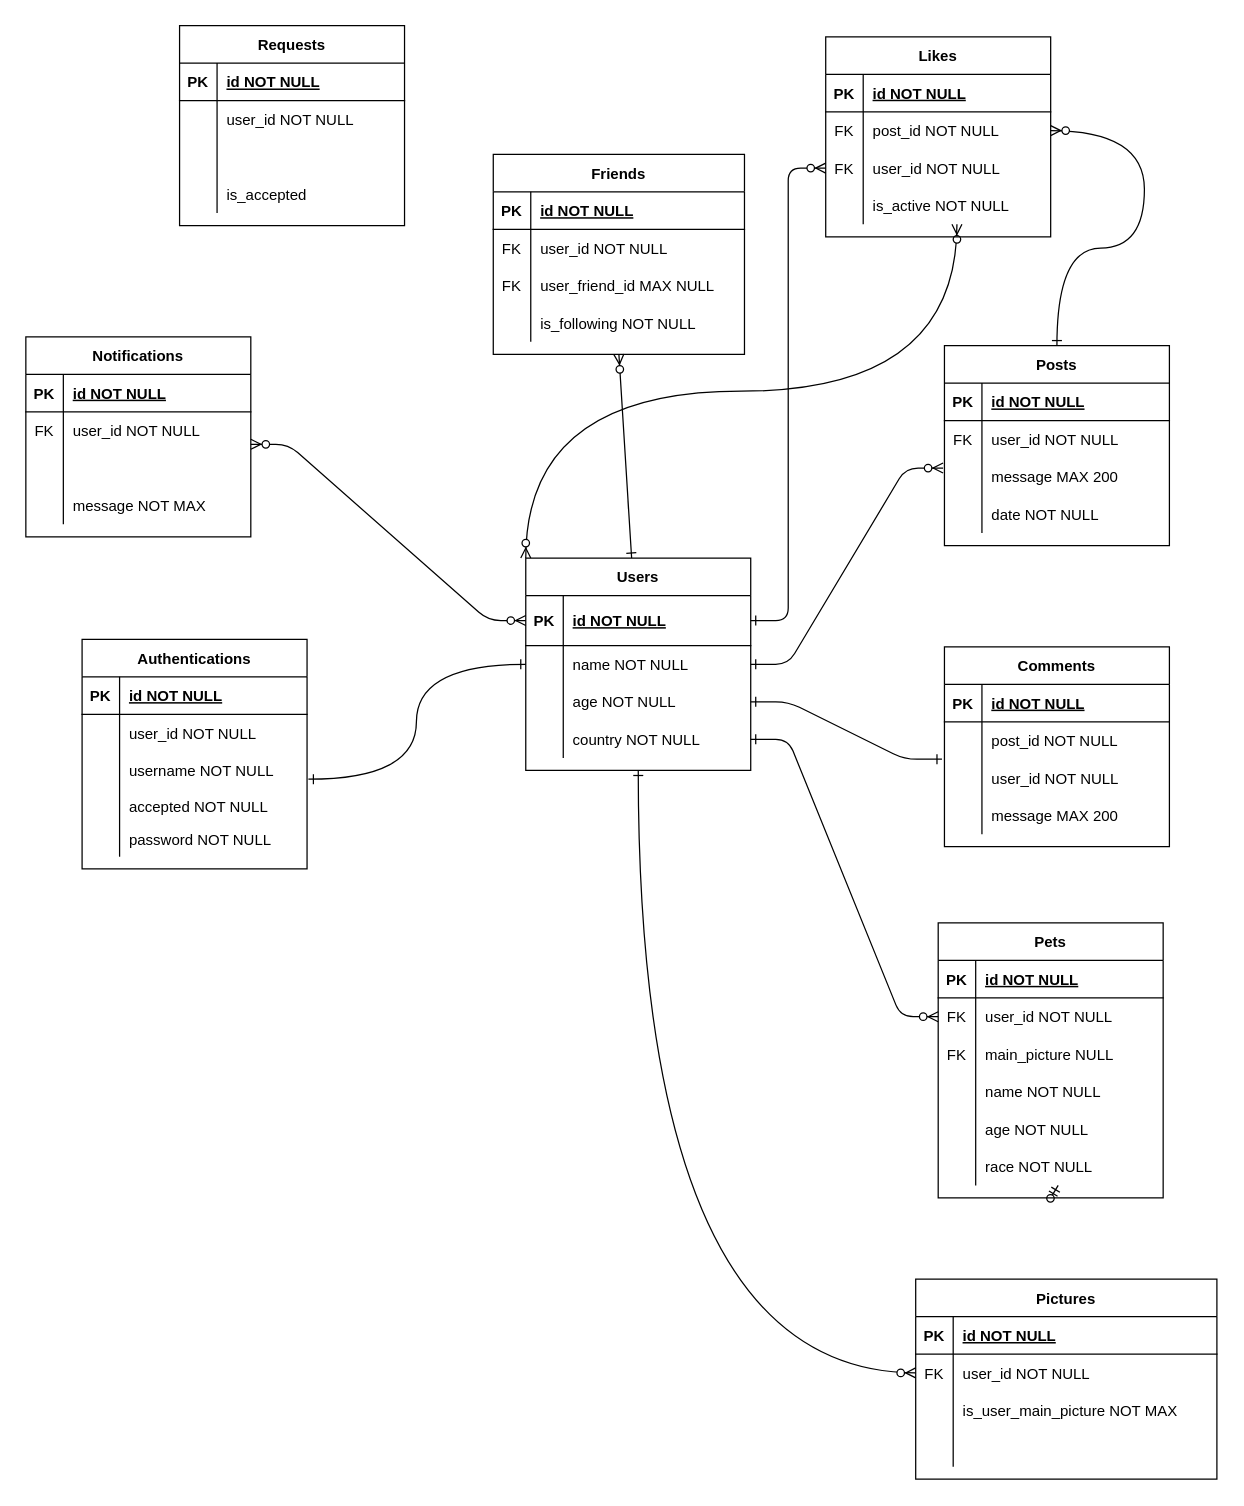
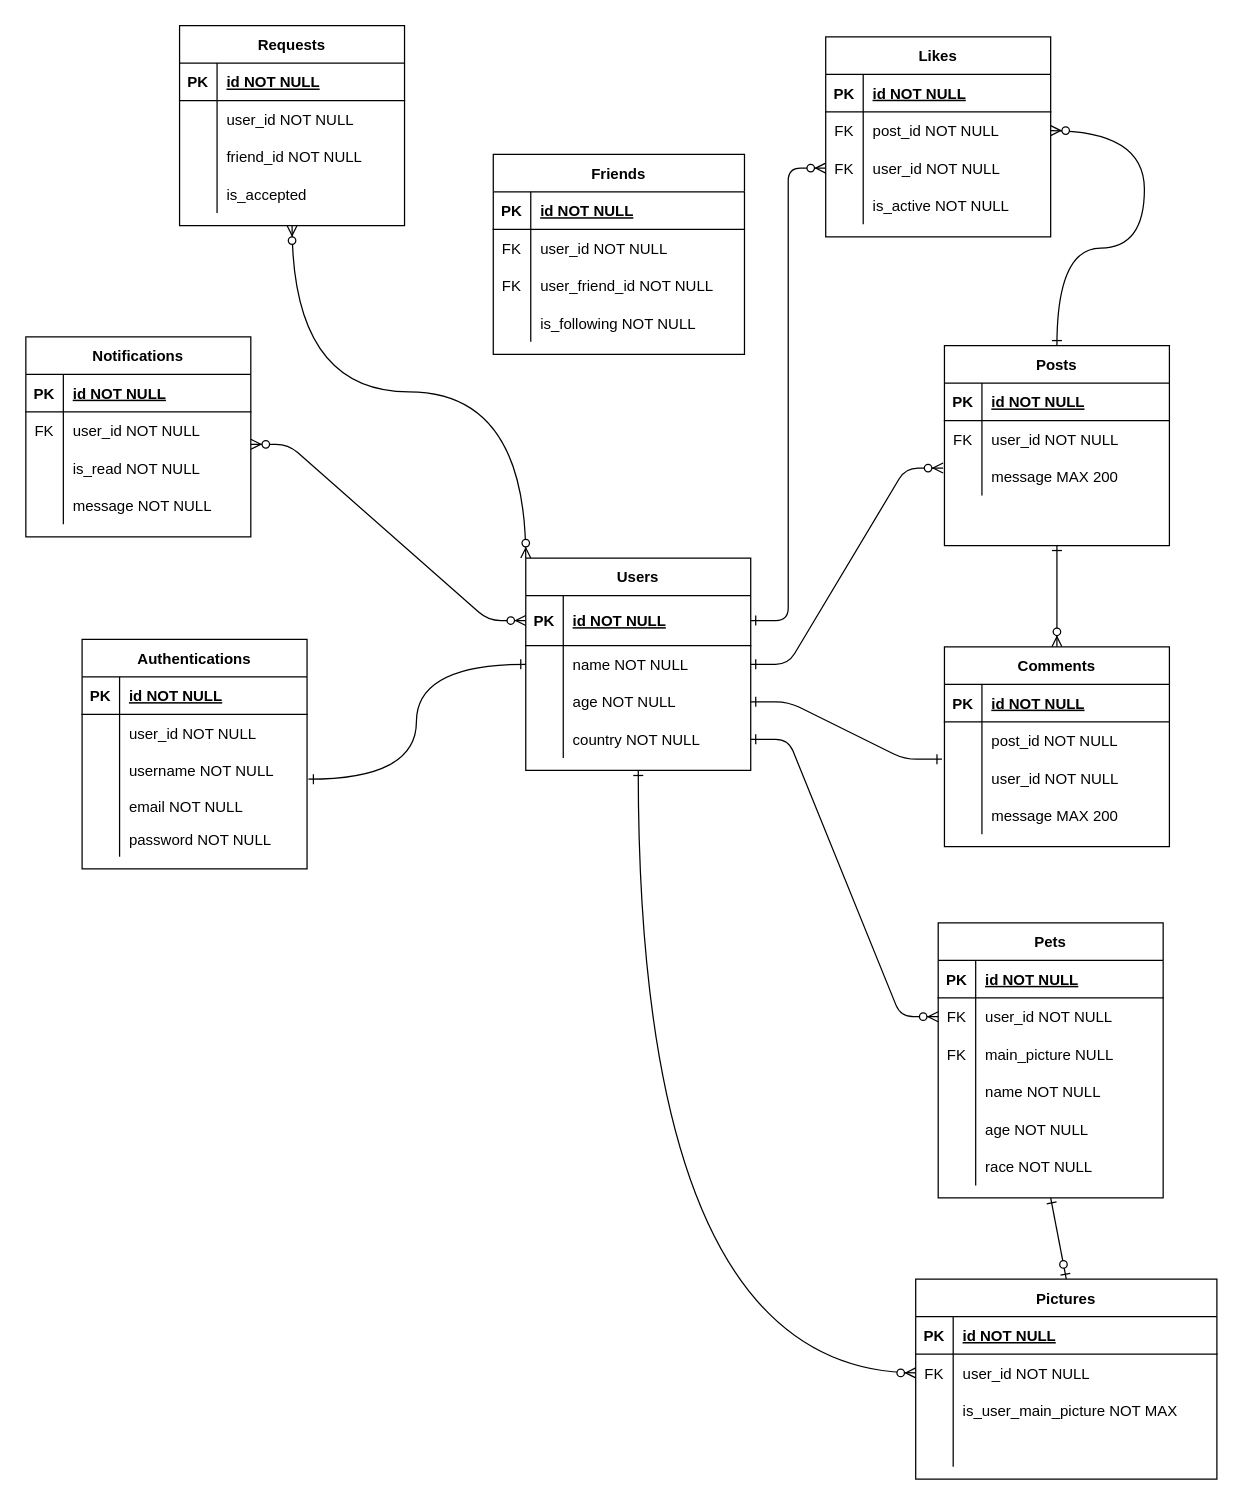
node "friend_id NOT NULL": added
node "user_friend_id MAX NULL": label "user_friend_id MAX NULL" -> "user_friend_id NOT NULL"
edge "is_active NOT NULL" -- "Users": now "Requests" -- "Users"
edge "Friends" -- "Users": removed
node "is_read NOT NULL": added
node "message NOT MAX": label "message NOT MAX" -> "message NOT NULL"
node "date NOT NULL": removed
edge "Posts" -- "Comments": added
node "accepted NOT NULL": label "accepted NOT NULL" -> "email NOT NULL"
edge "Pets" -- "race NOT NULL": now "Pets" -- "Pictures"
